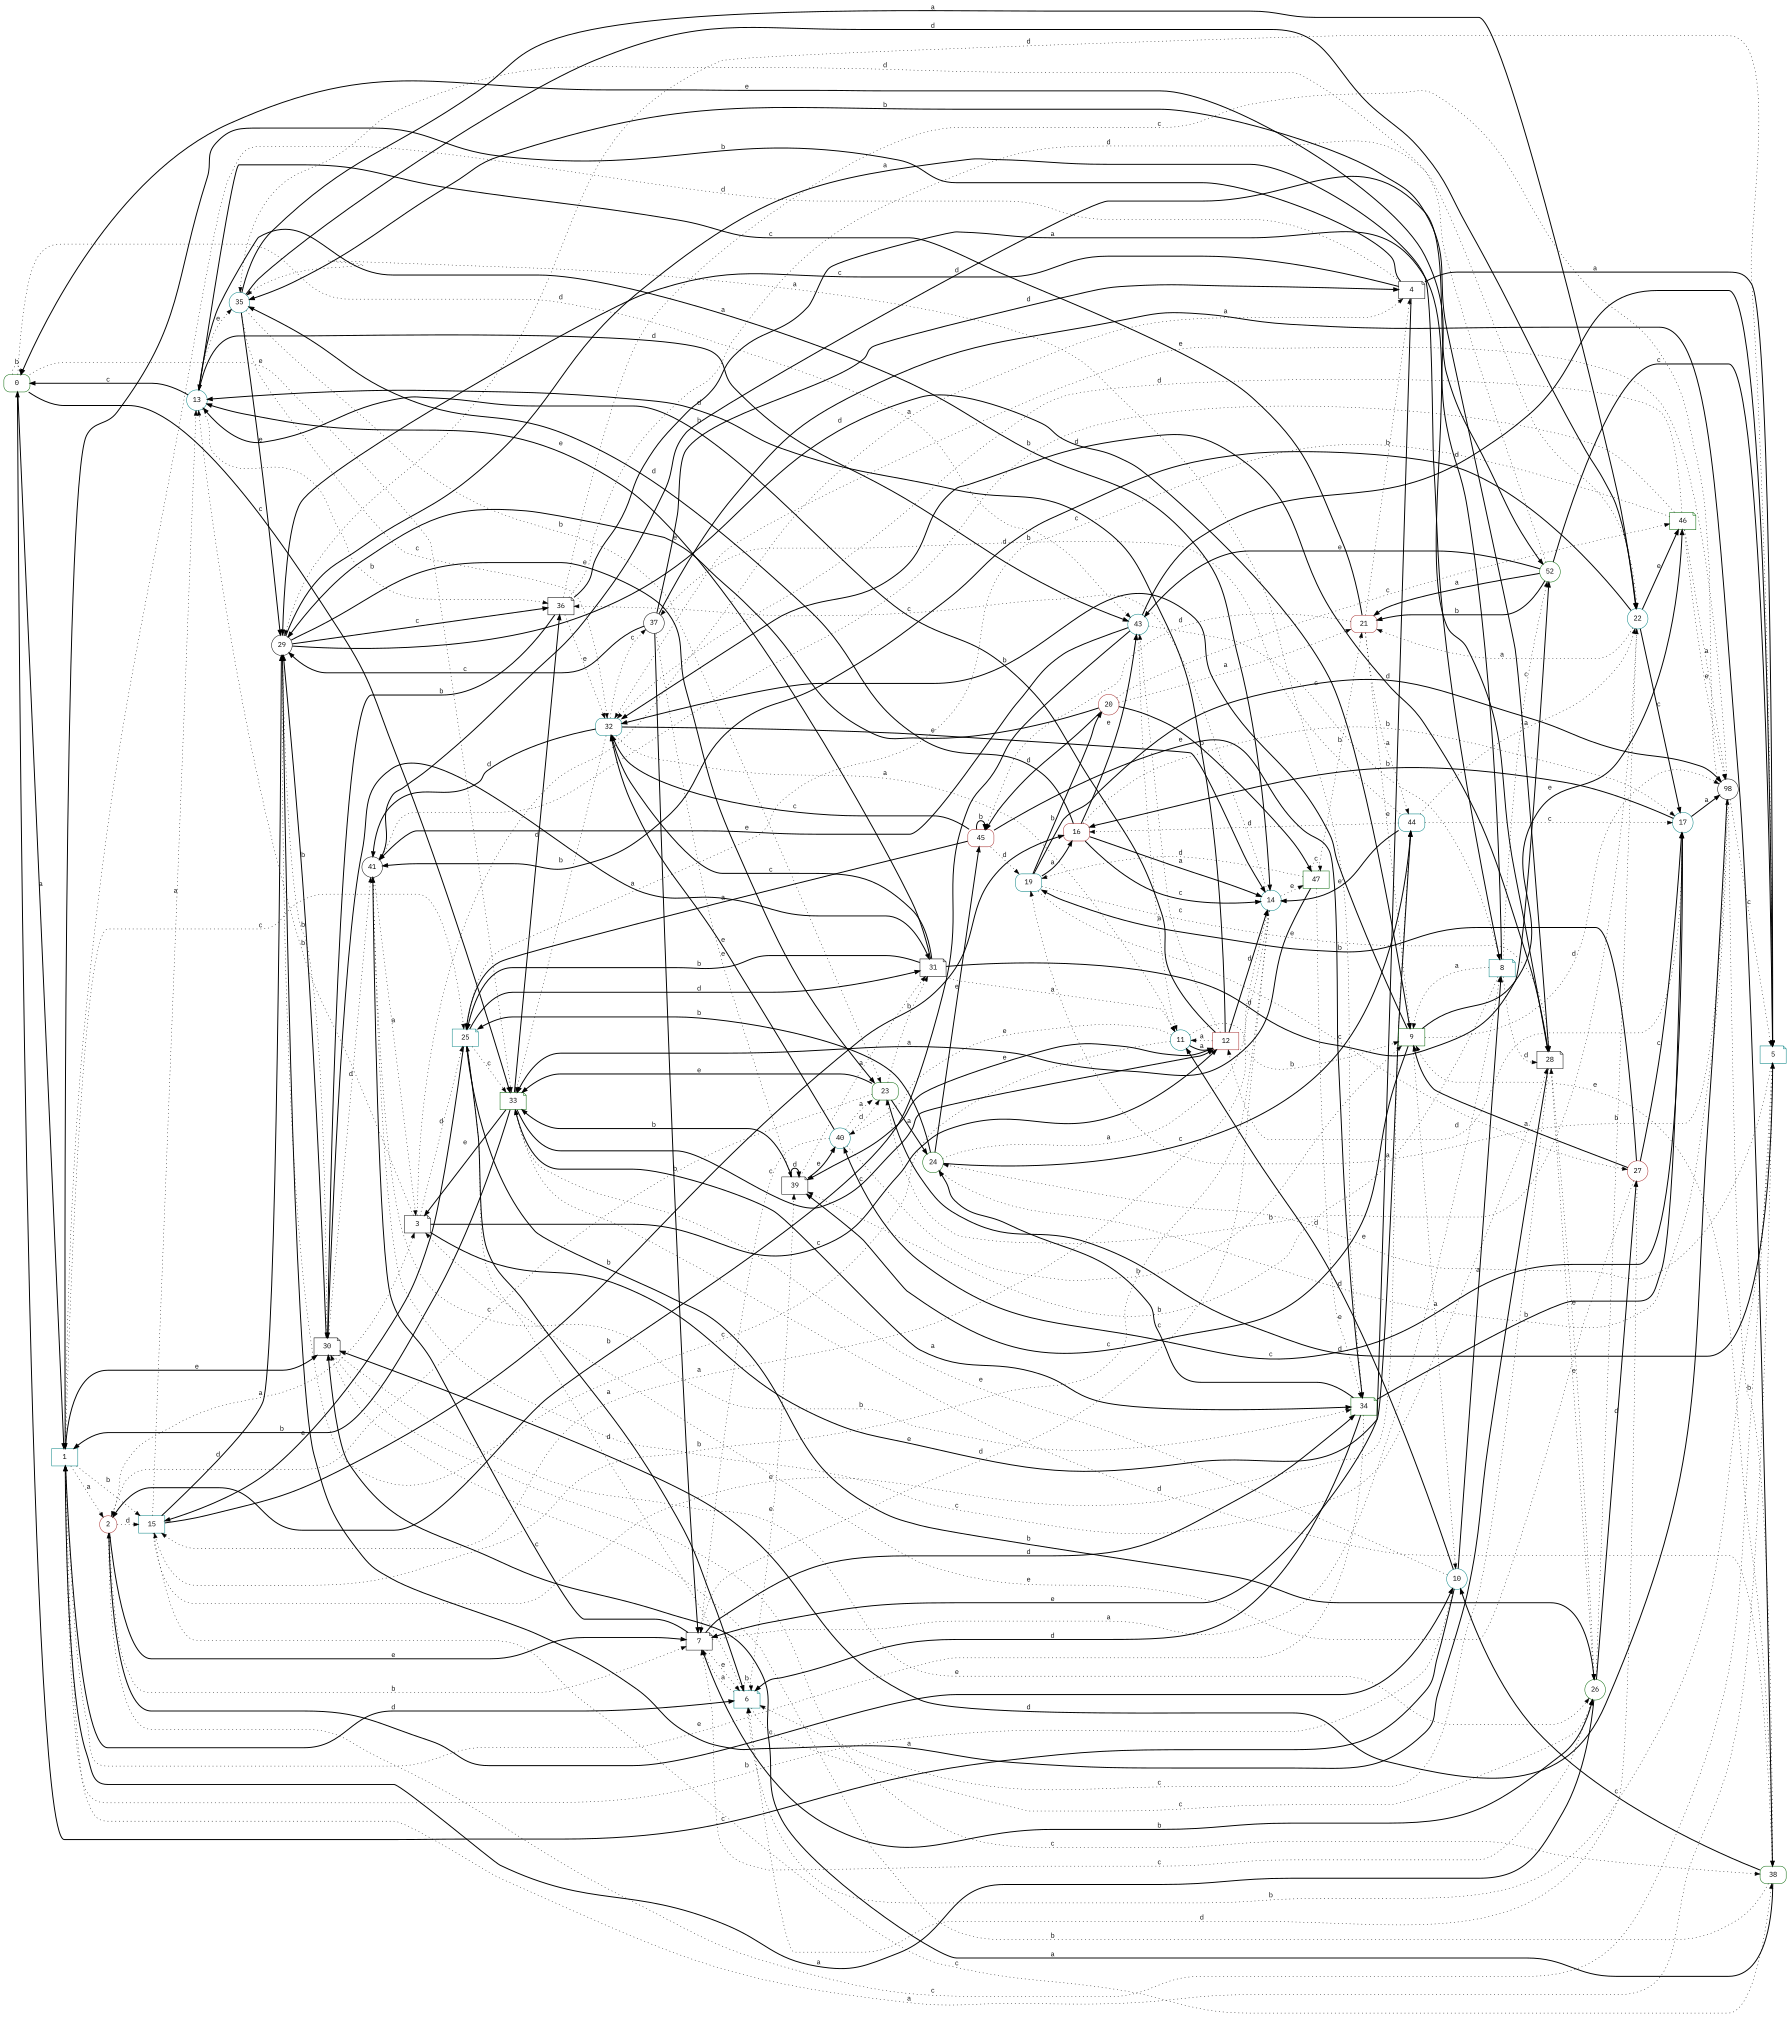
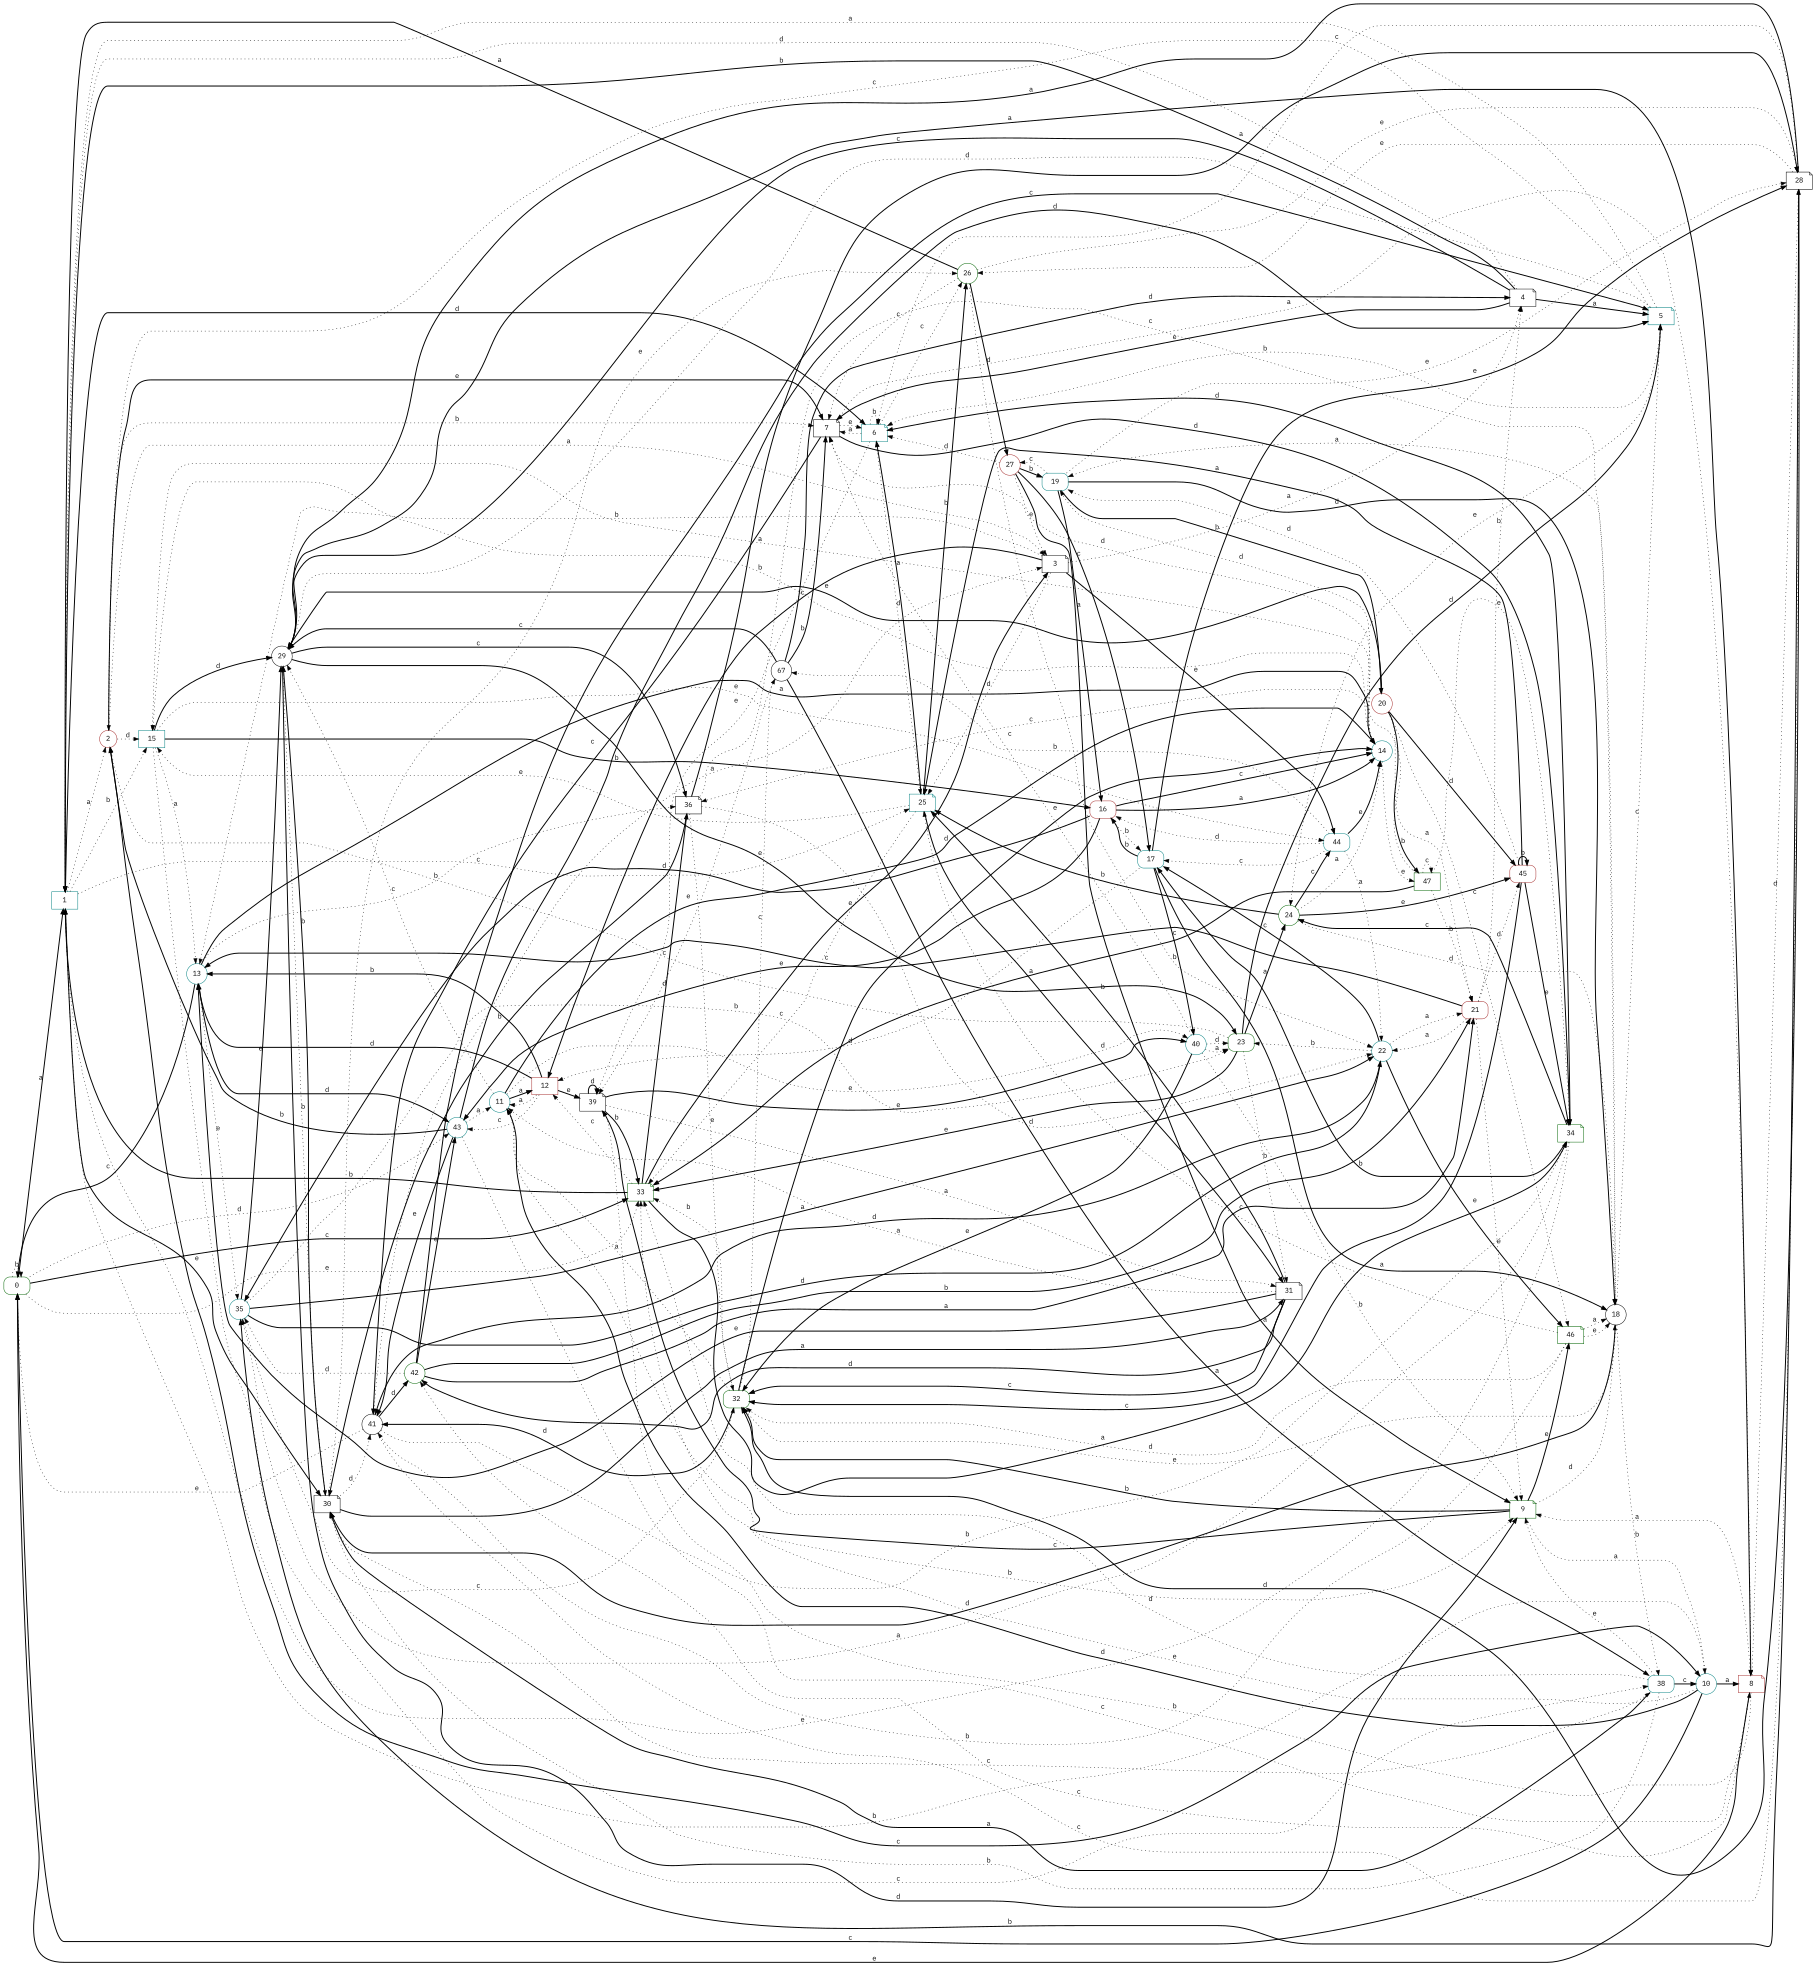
edge "17" -> "28": added, label "e"
node "52": label "52" -> "42"
node "37": label "37" -> "67"
edge "21" -> "44": now "21" -> "22"
node "32": color teal -> darkgreen
node "98": label "98" -> "18"
node "17": shape circle -> box
node "8": color teal -> brown
edge "12" -> "14": now "11" -> "14"
node "9": shape box -> note
edge "33" -> "12": style bold -> dotted
edge "25" -> "15": style bold -> dotted
edge "41" -> "0": added, label "e"
edge "7" -> "26": removed, label "b"
node "38": color darkgreen -> teal
